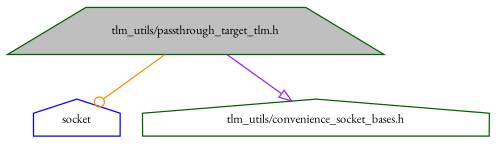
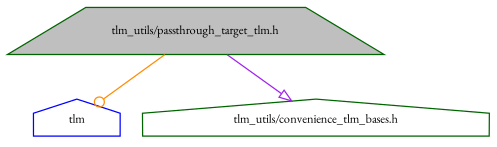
node "socket": label "socket" -> "tlm"
node "tlm_utils/convenience_socket_bases.h": label "tlm_utils/convenience_socket_bases.h" -> "tlm_utils/convenience_tlm_bases.h"
